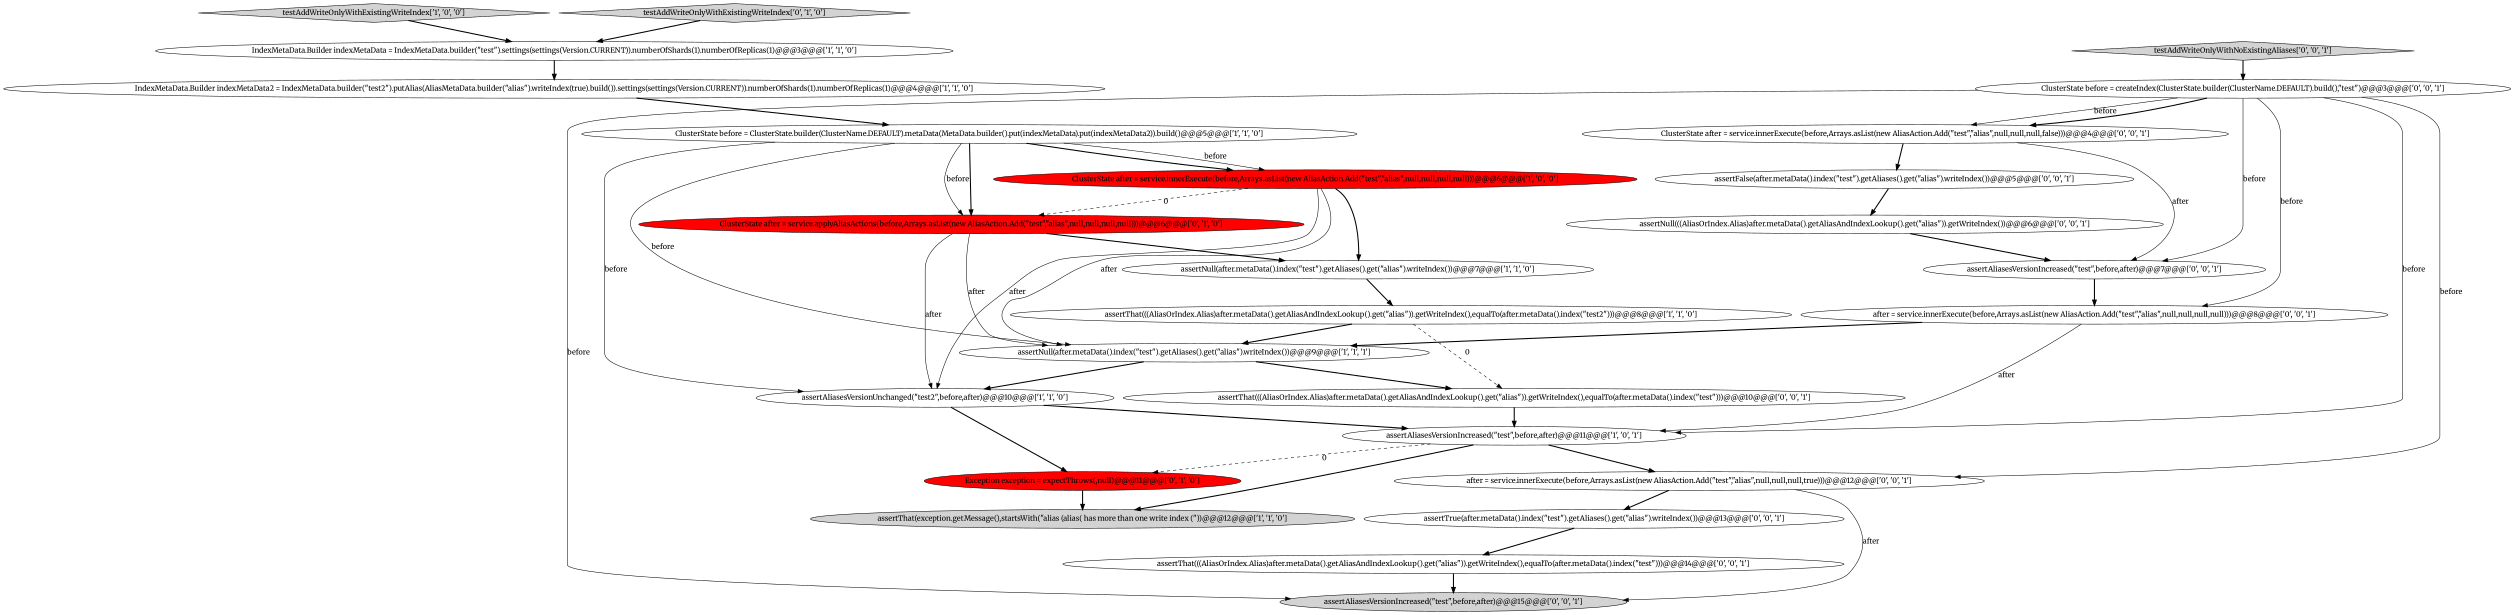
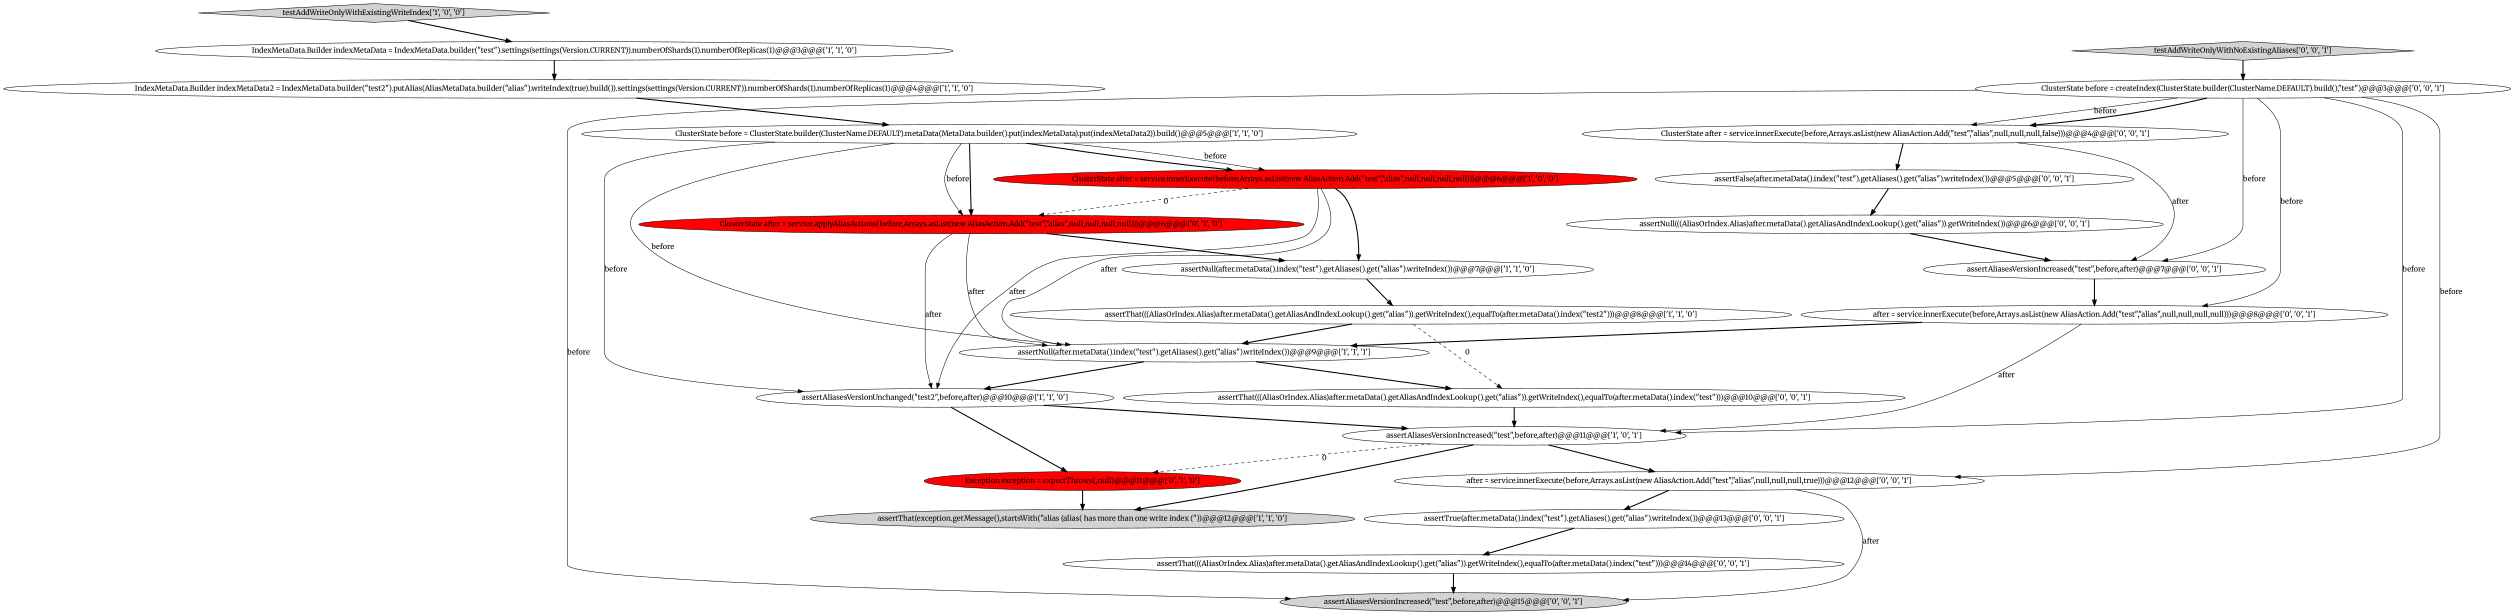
node "testAddWriteOnlyWithExistingWriteIndex['0', '1', '0']": removed
